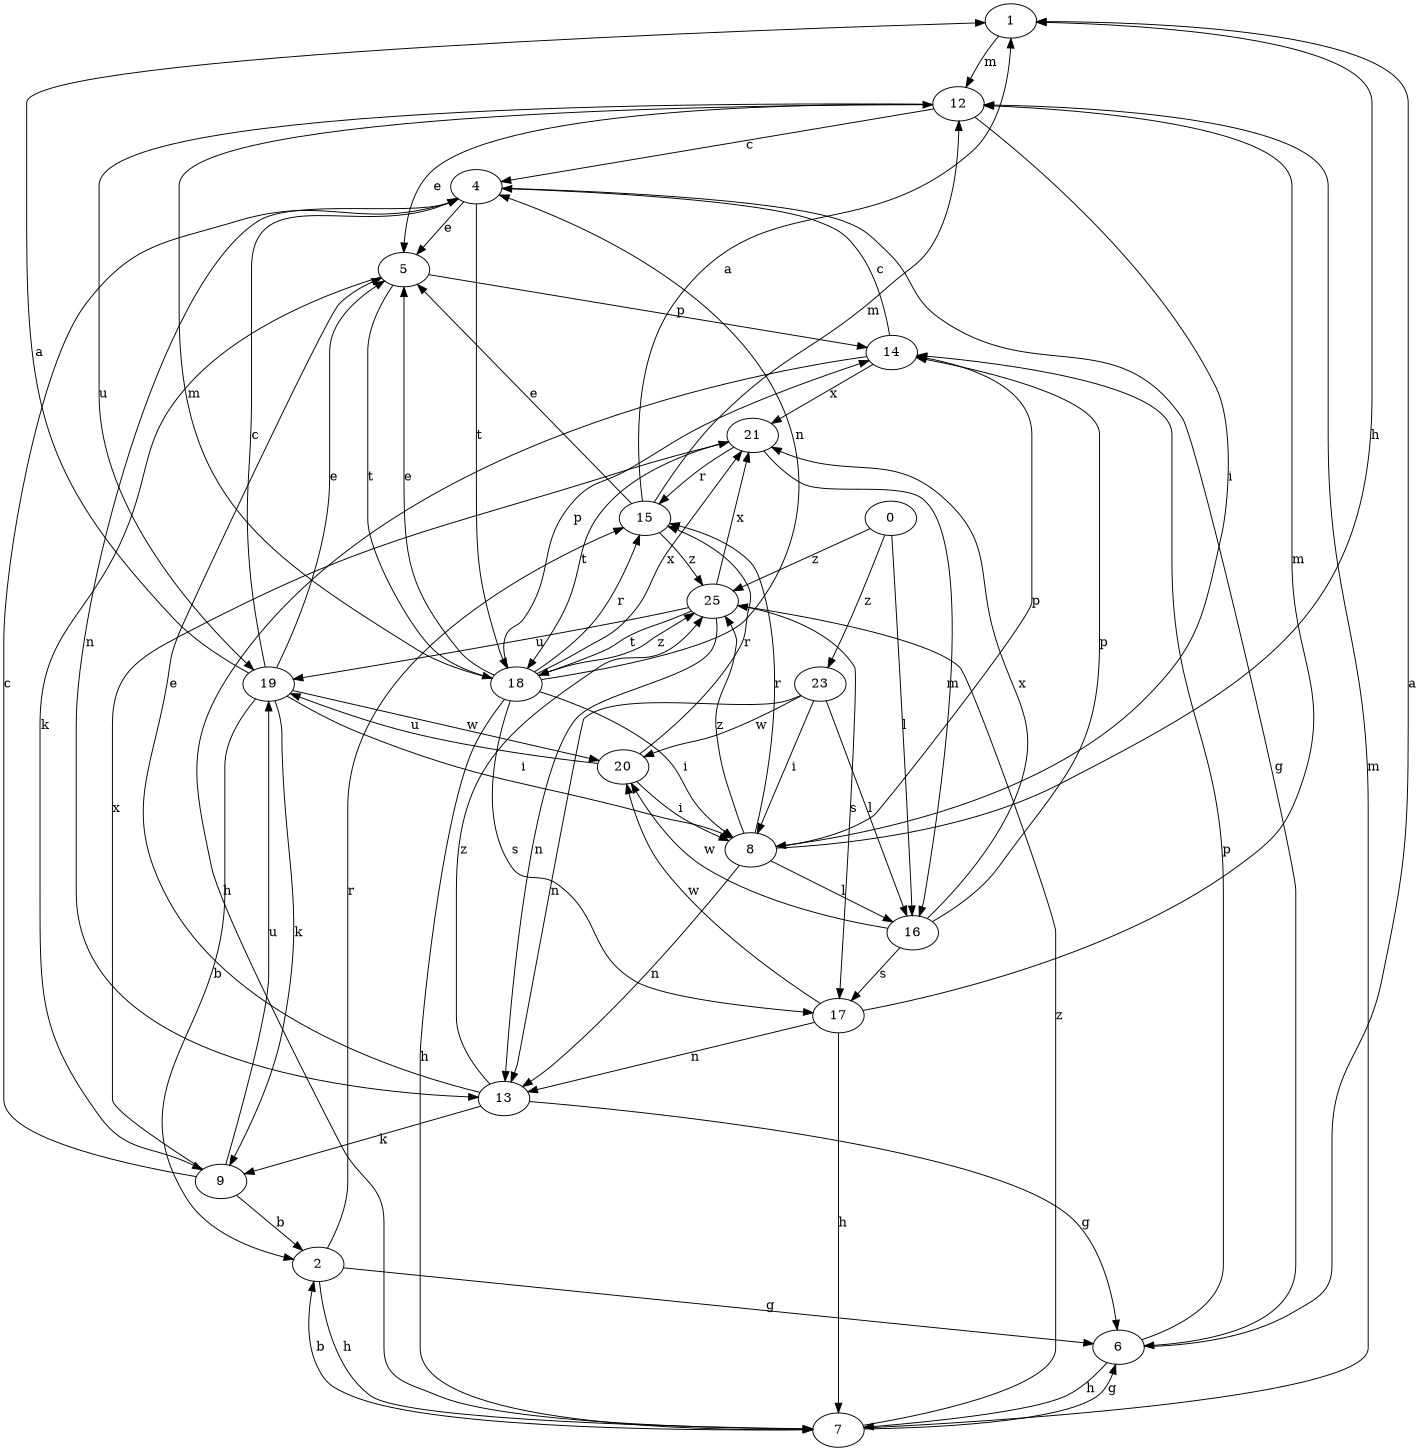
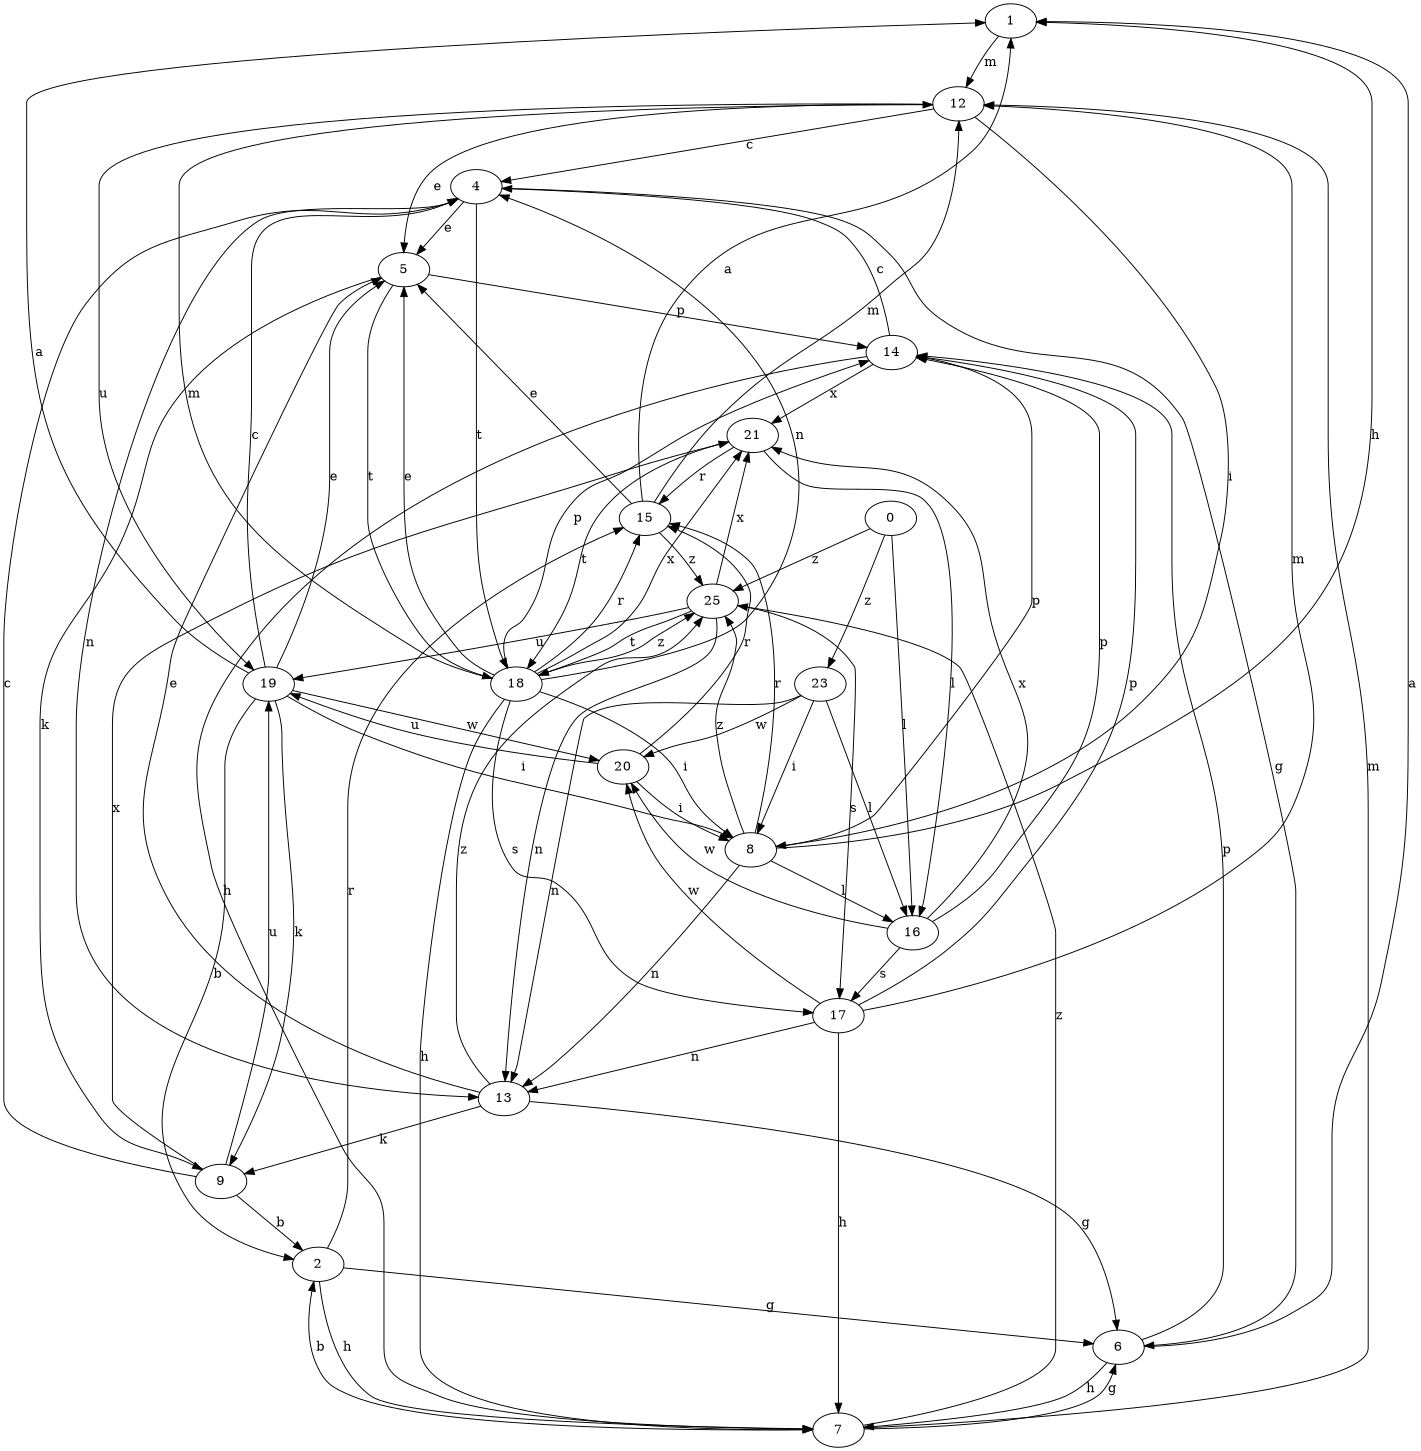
edge "17" -> "14": added, label "p"
edge "21" -> "16": label "m" -> "l"
